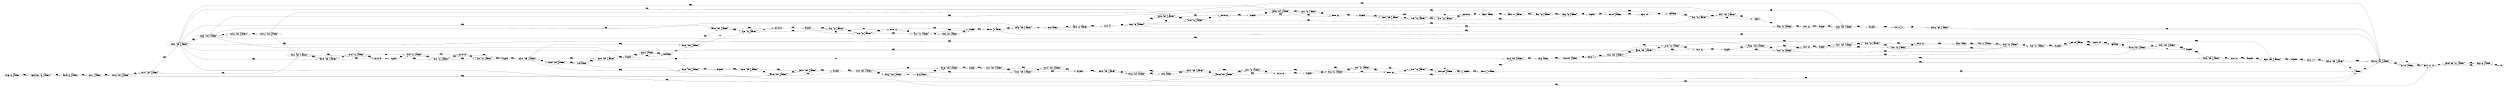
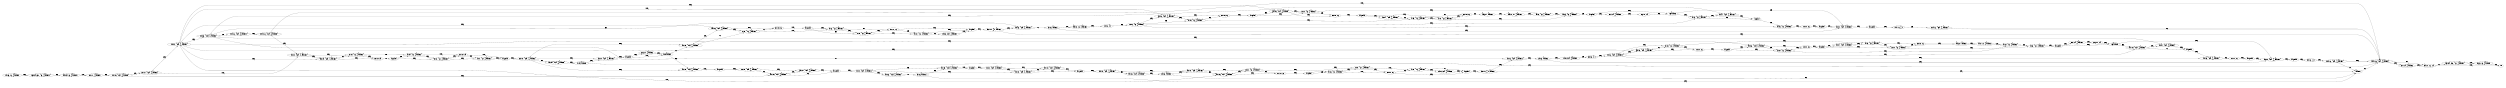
edge "cbz x9 , address" -> "and w0 , w8 , w9": now "cbz x9 , address" -> "ldurb w8 , [ x29 , #- address ]"
